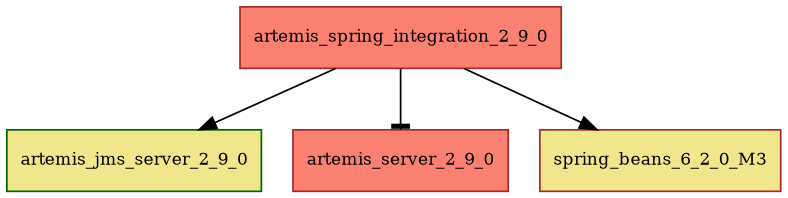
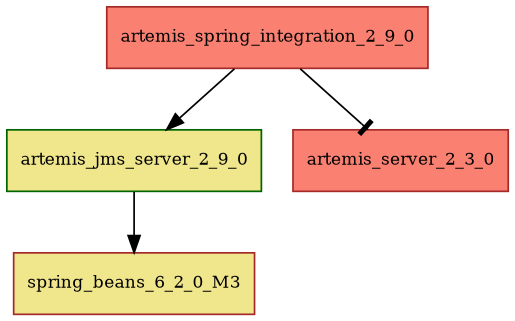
edge "artemis_spring_integration_2_9_0" -> "spring_beans_6_2_0_M3": now "artemis_jms_server_2_9_0" -> "spring_beans_6_2_0_M3"
node "artemis_server_2_9_0": label "artemis_server_2_9_0" -> "artemis_server_2_3_0"
